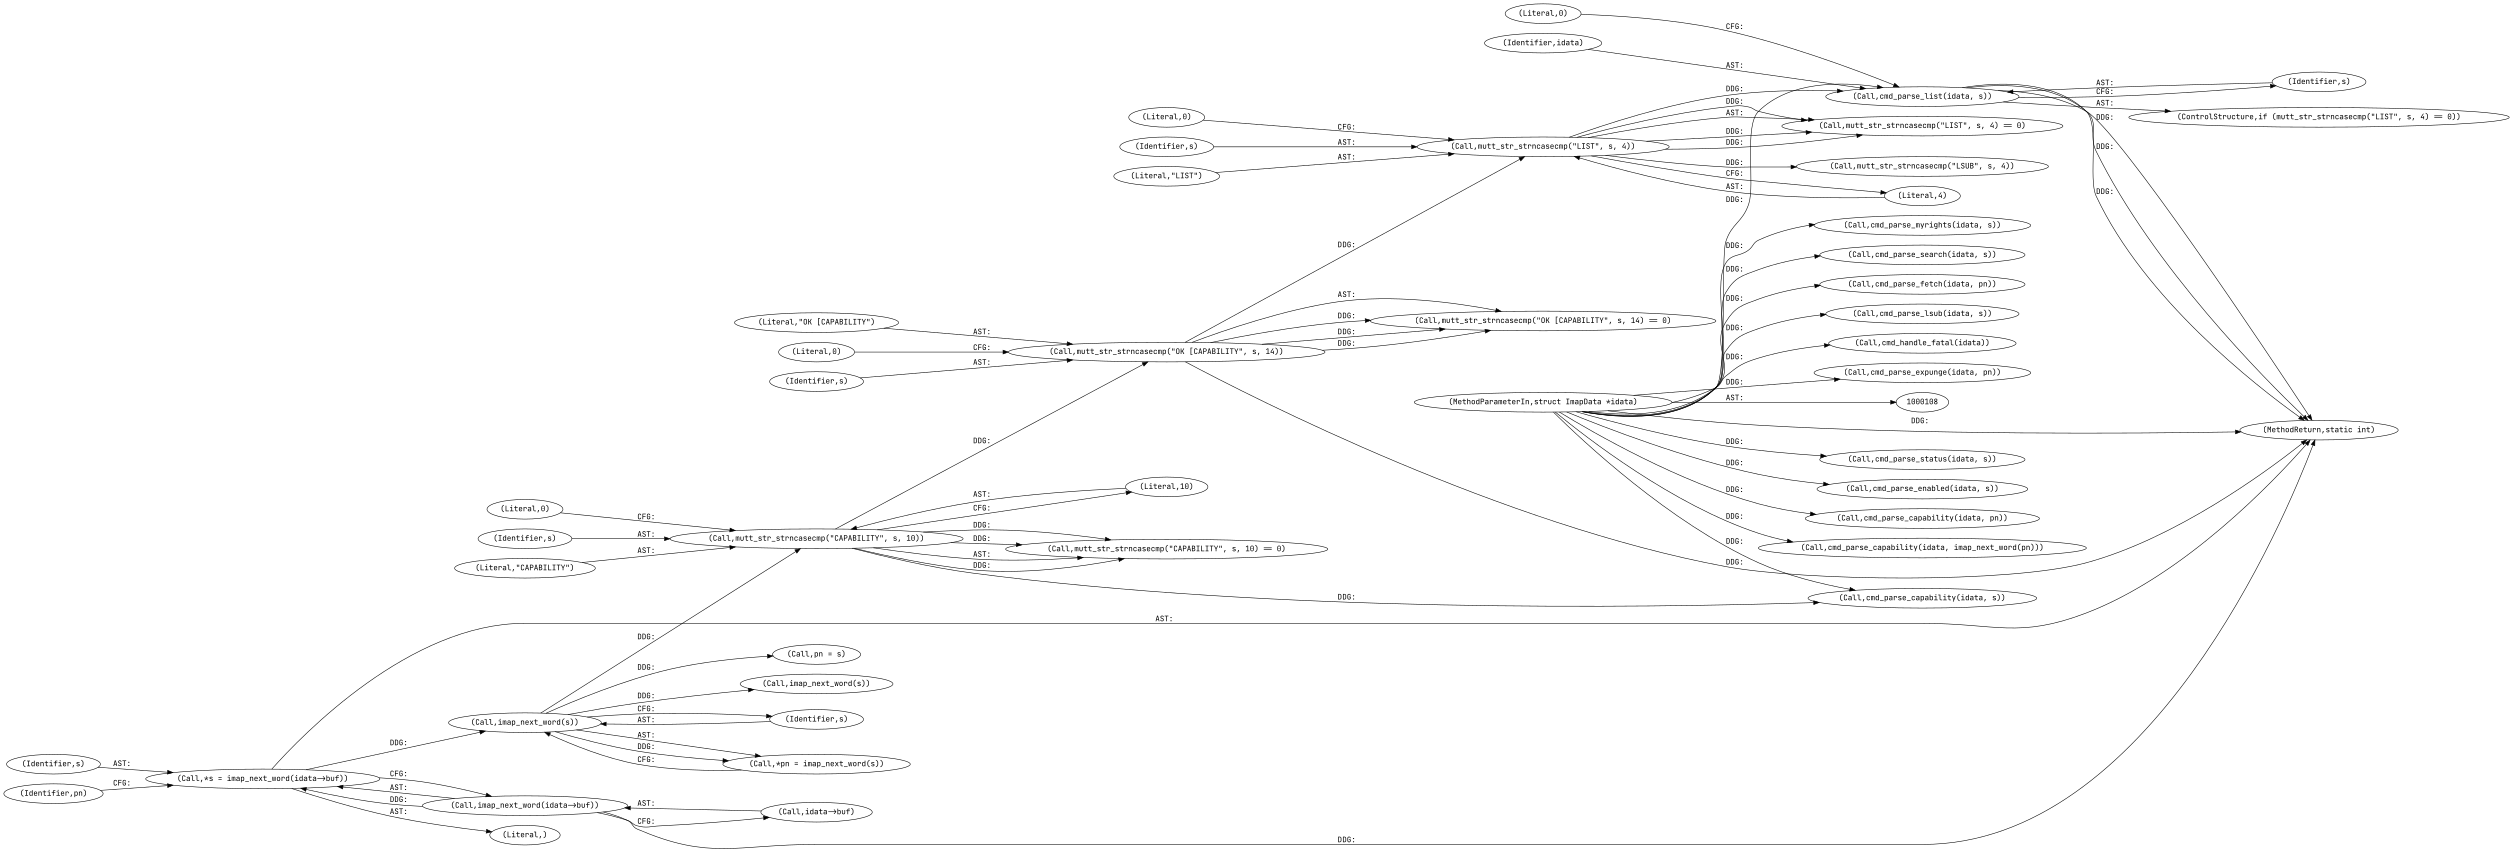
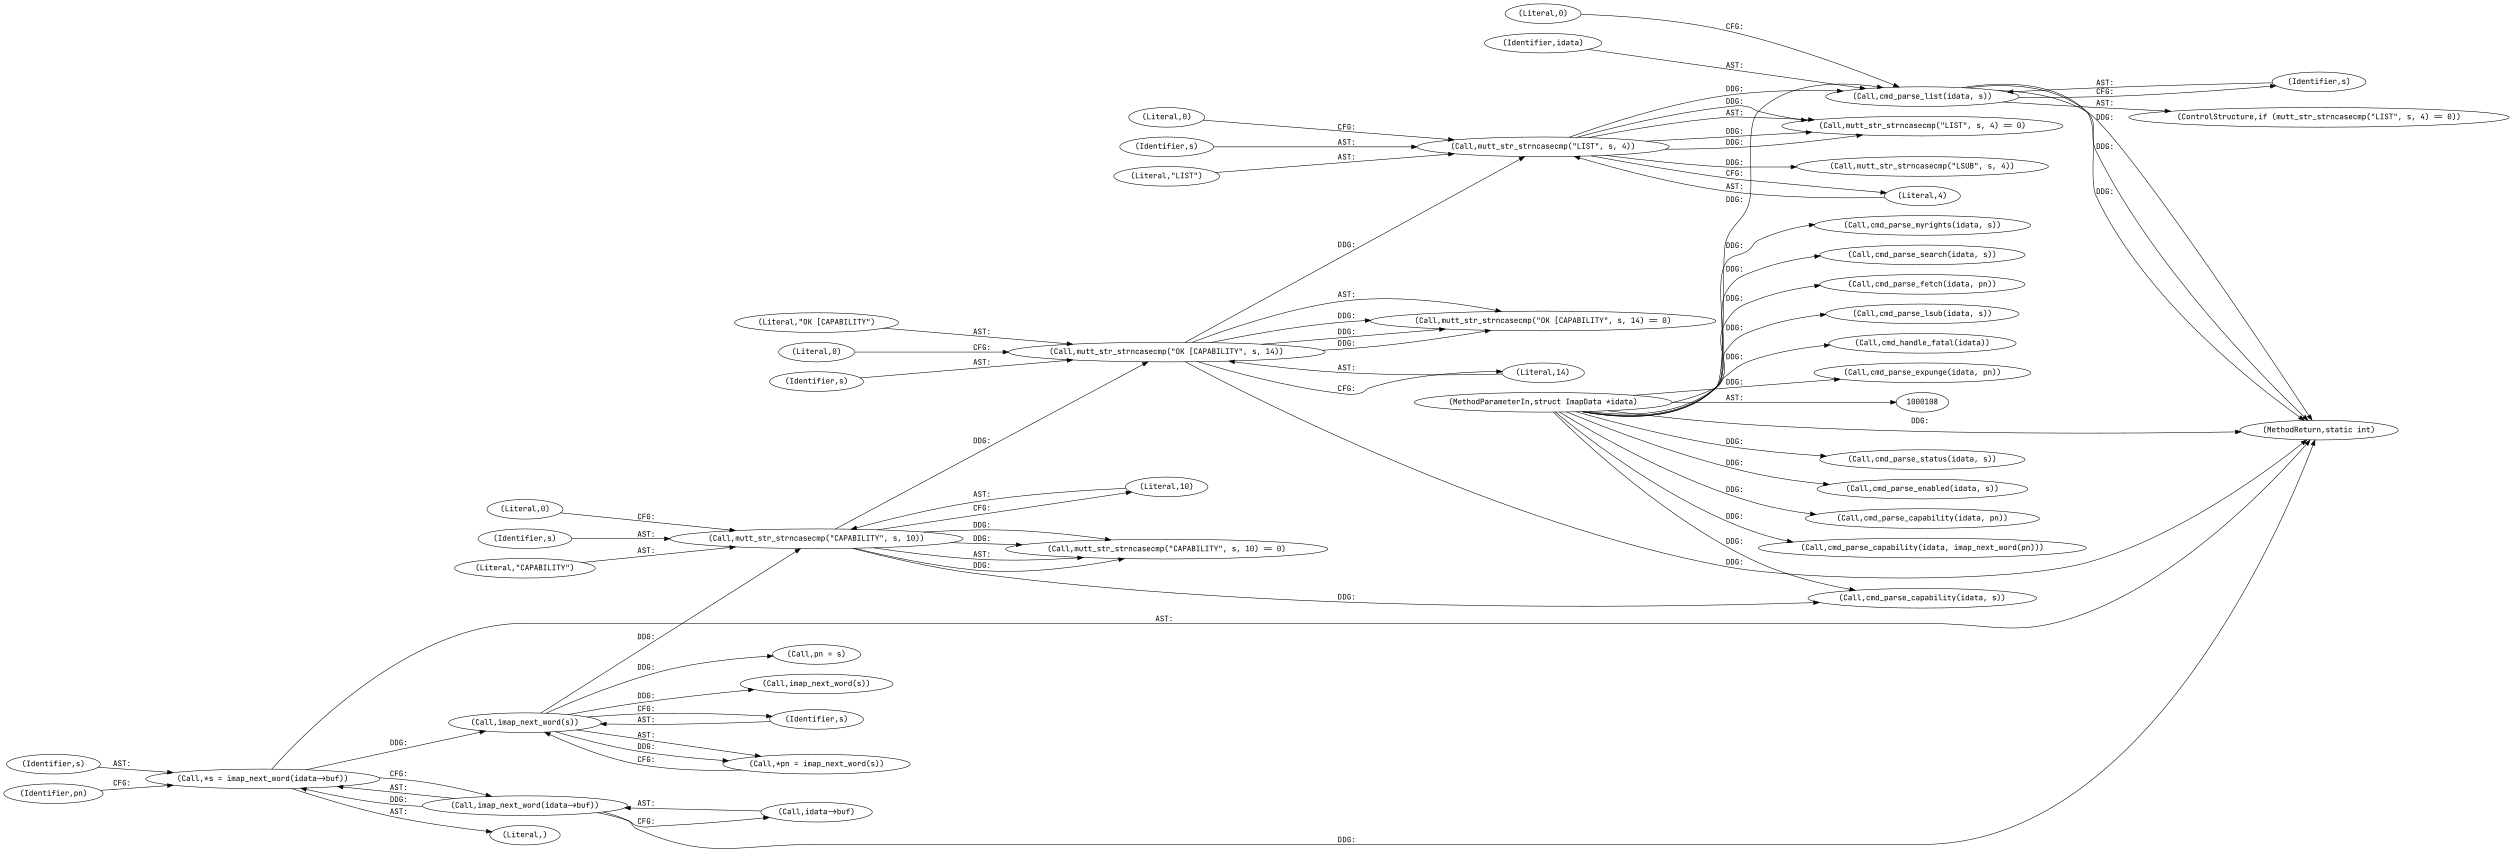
node "(Literal,14)": added
